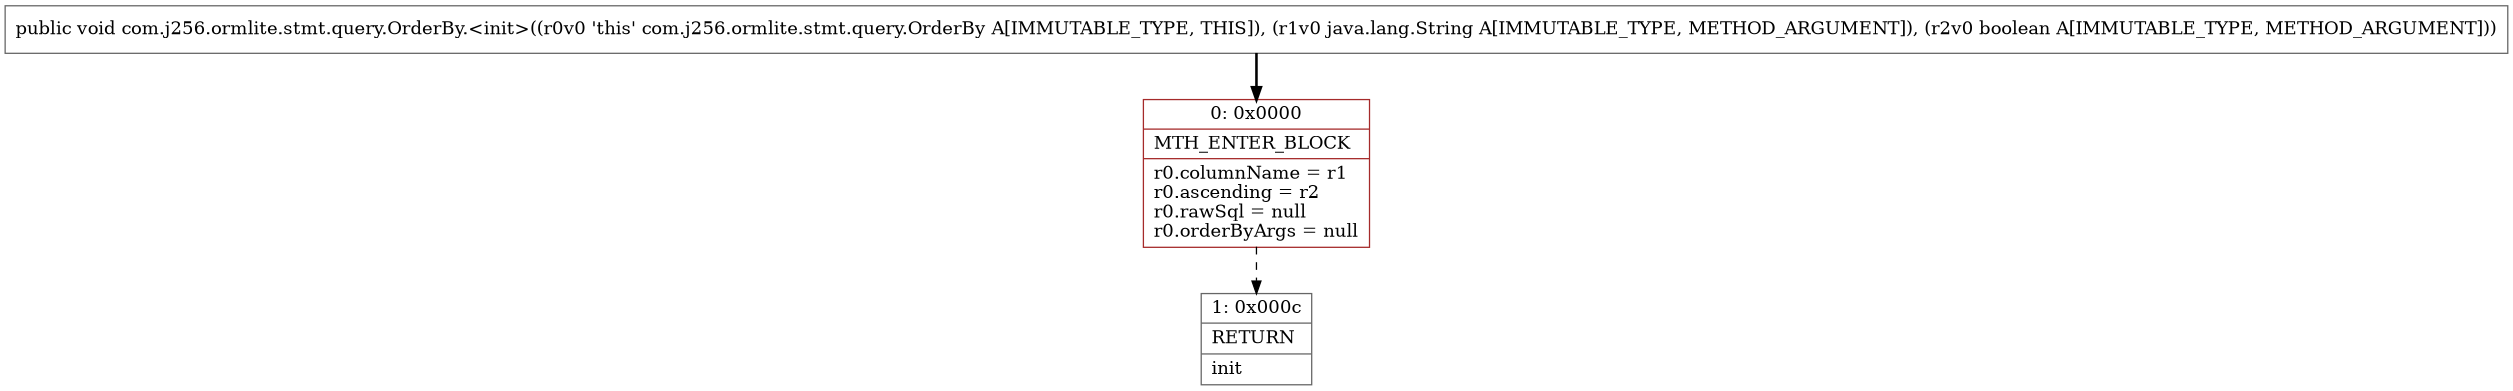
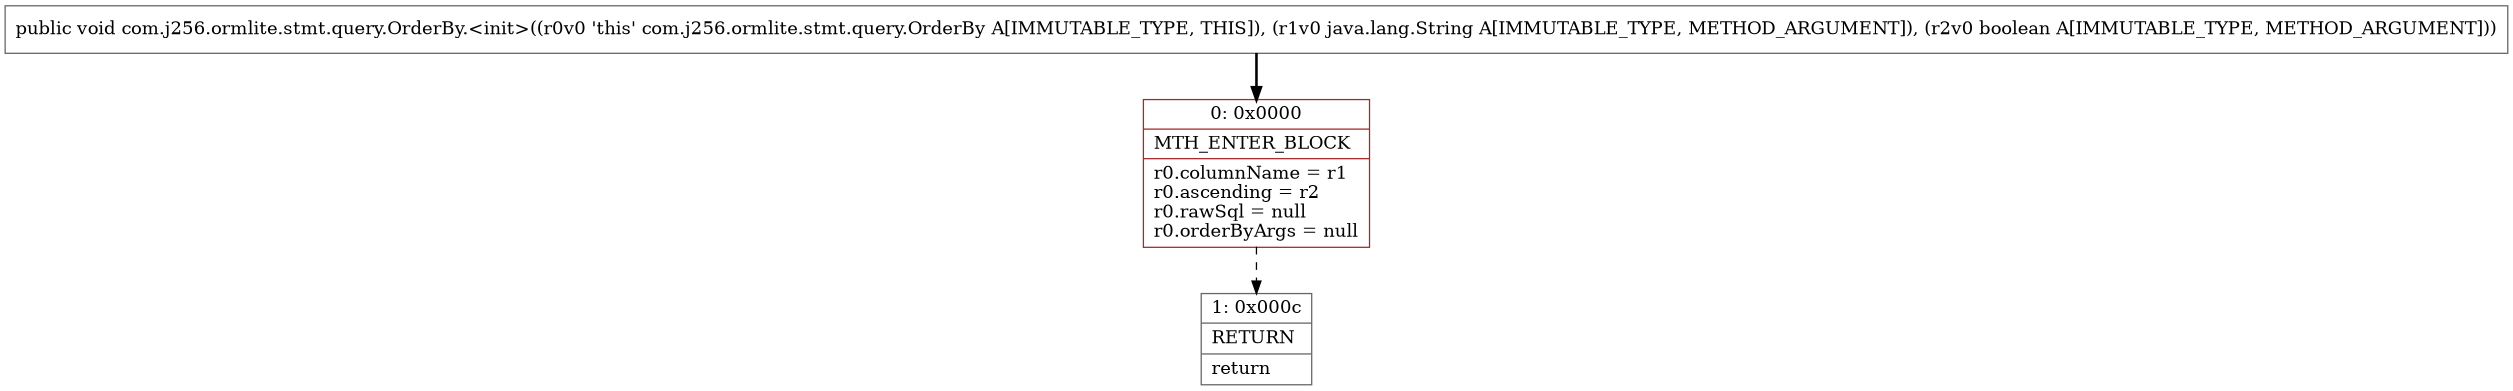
node "1: 0x000c": text "init" -> "return"
